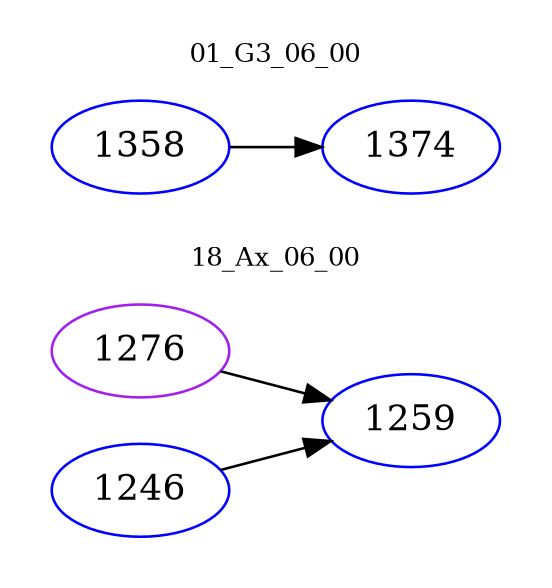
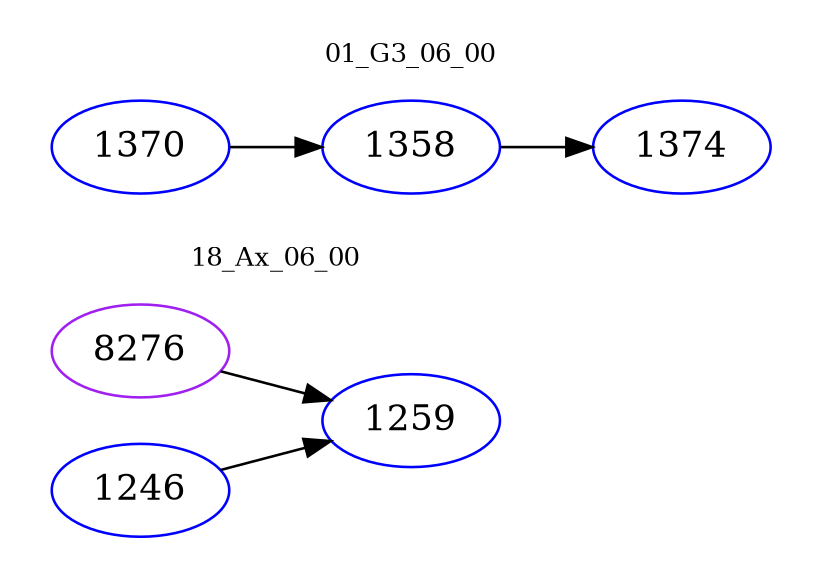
node "1370": added
node "1276": label "1276" -> "8276"
